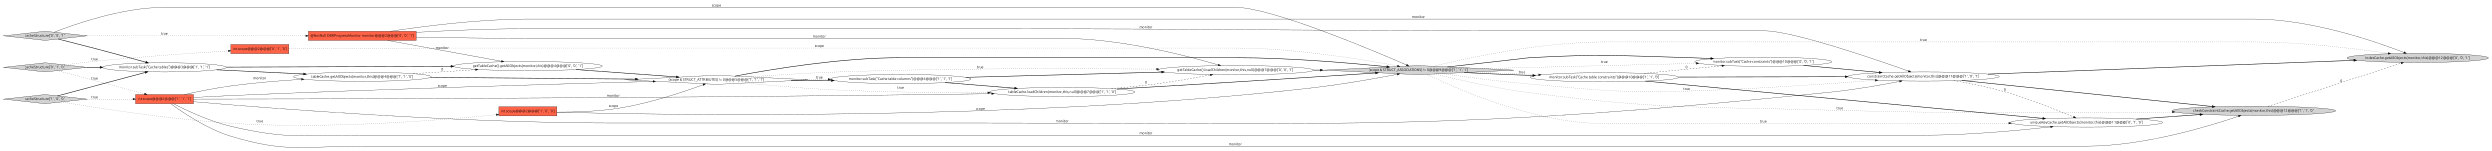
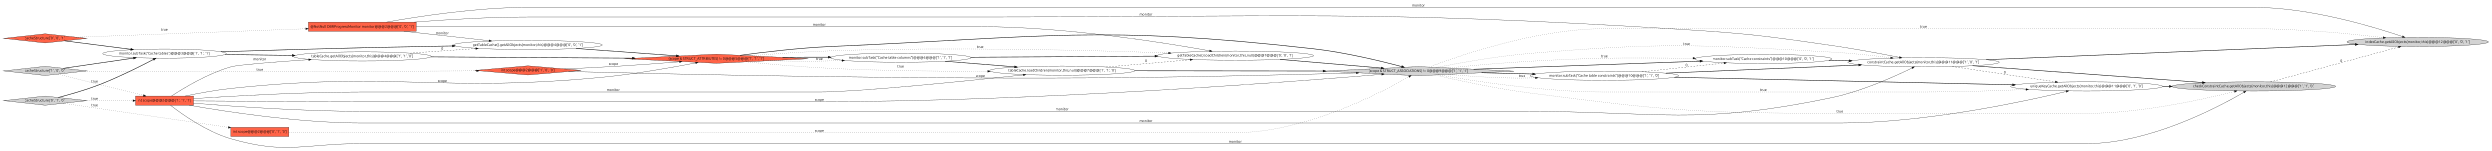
edge "cacheStructure['0', '0', '1']" -> "(scope & STRUCT_ASSOCIATIONS) != 0@@@9@@@['1', '1', '1']": now "int scope@@@2@@@['1', '1', '1']" -> "(scope & STRUCT_ASSOCIATIONS) != 0@@@9@@@['1', '1', '1']"
node "cacheStructure['0', '0', '1']": fillcolor lightgray -> tomato
node "(scope & STRUCT_ATTRIBUTES) != 0@@@5@@@['1', '1', '1']": fillcolor white -> tomato
node "int scope@@@2@@@['1', '0', '0']": shape box -> diamond
